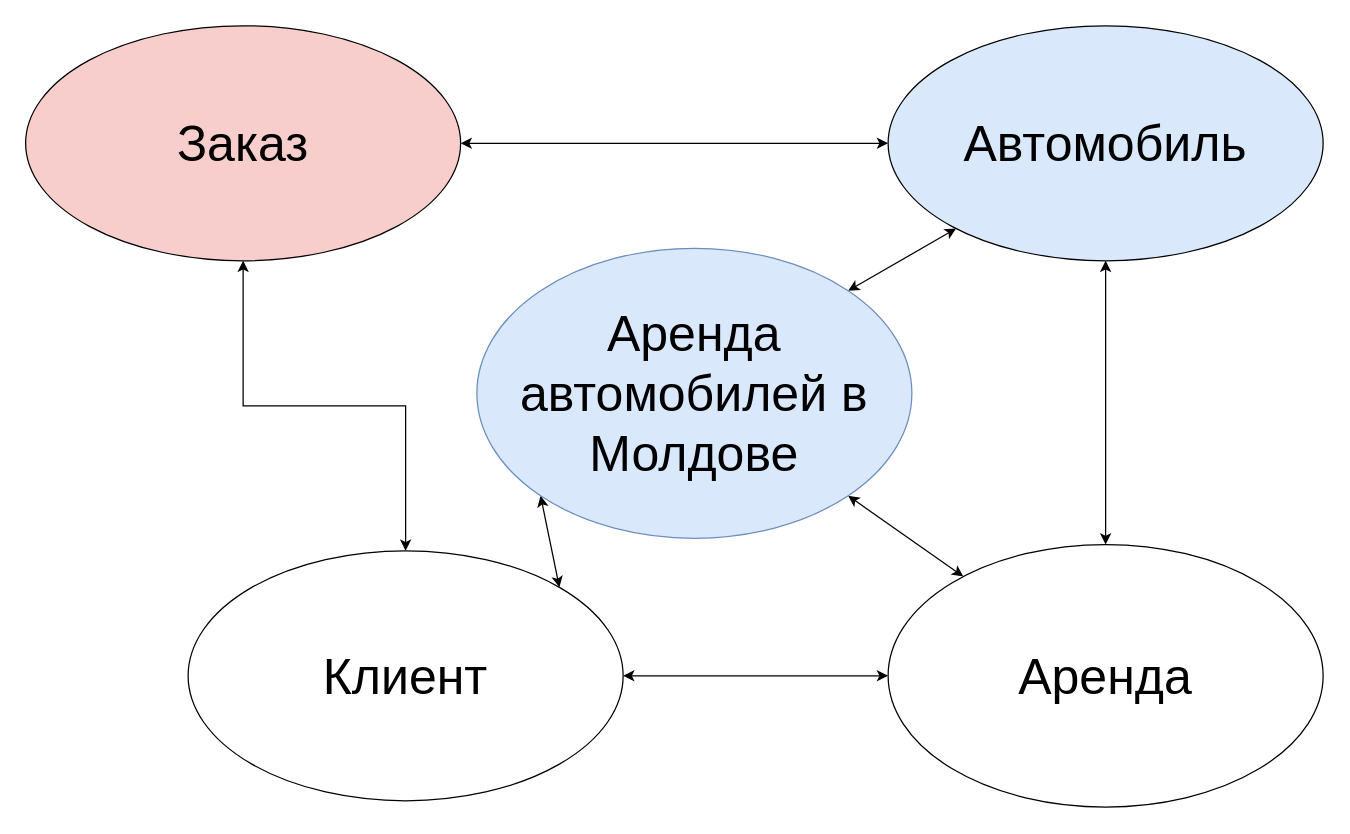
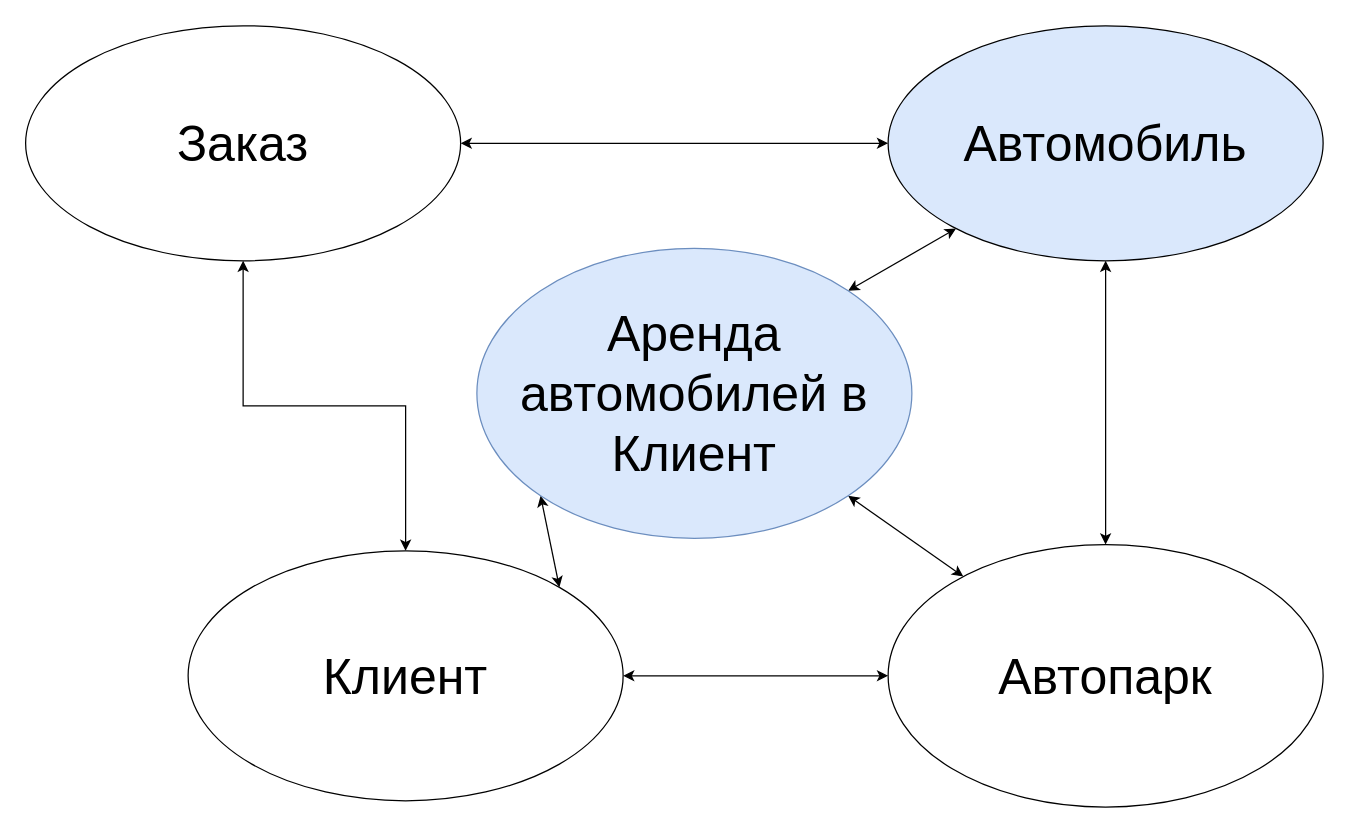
node "Заказ": fillcolor #f8cecc -> #ffffff
node "Аренда автомобилей в Молдове": label "Аренда автомобилей в Молдове" -> "Аренда автомобилей в Клиент"
node "Аренда": label "Аренда" -> "Автопарк"
